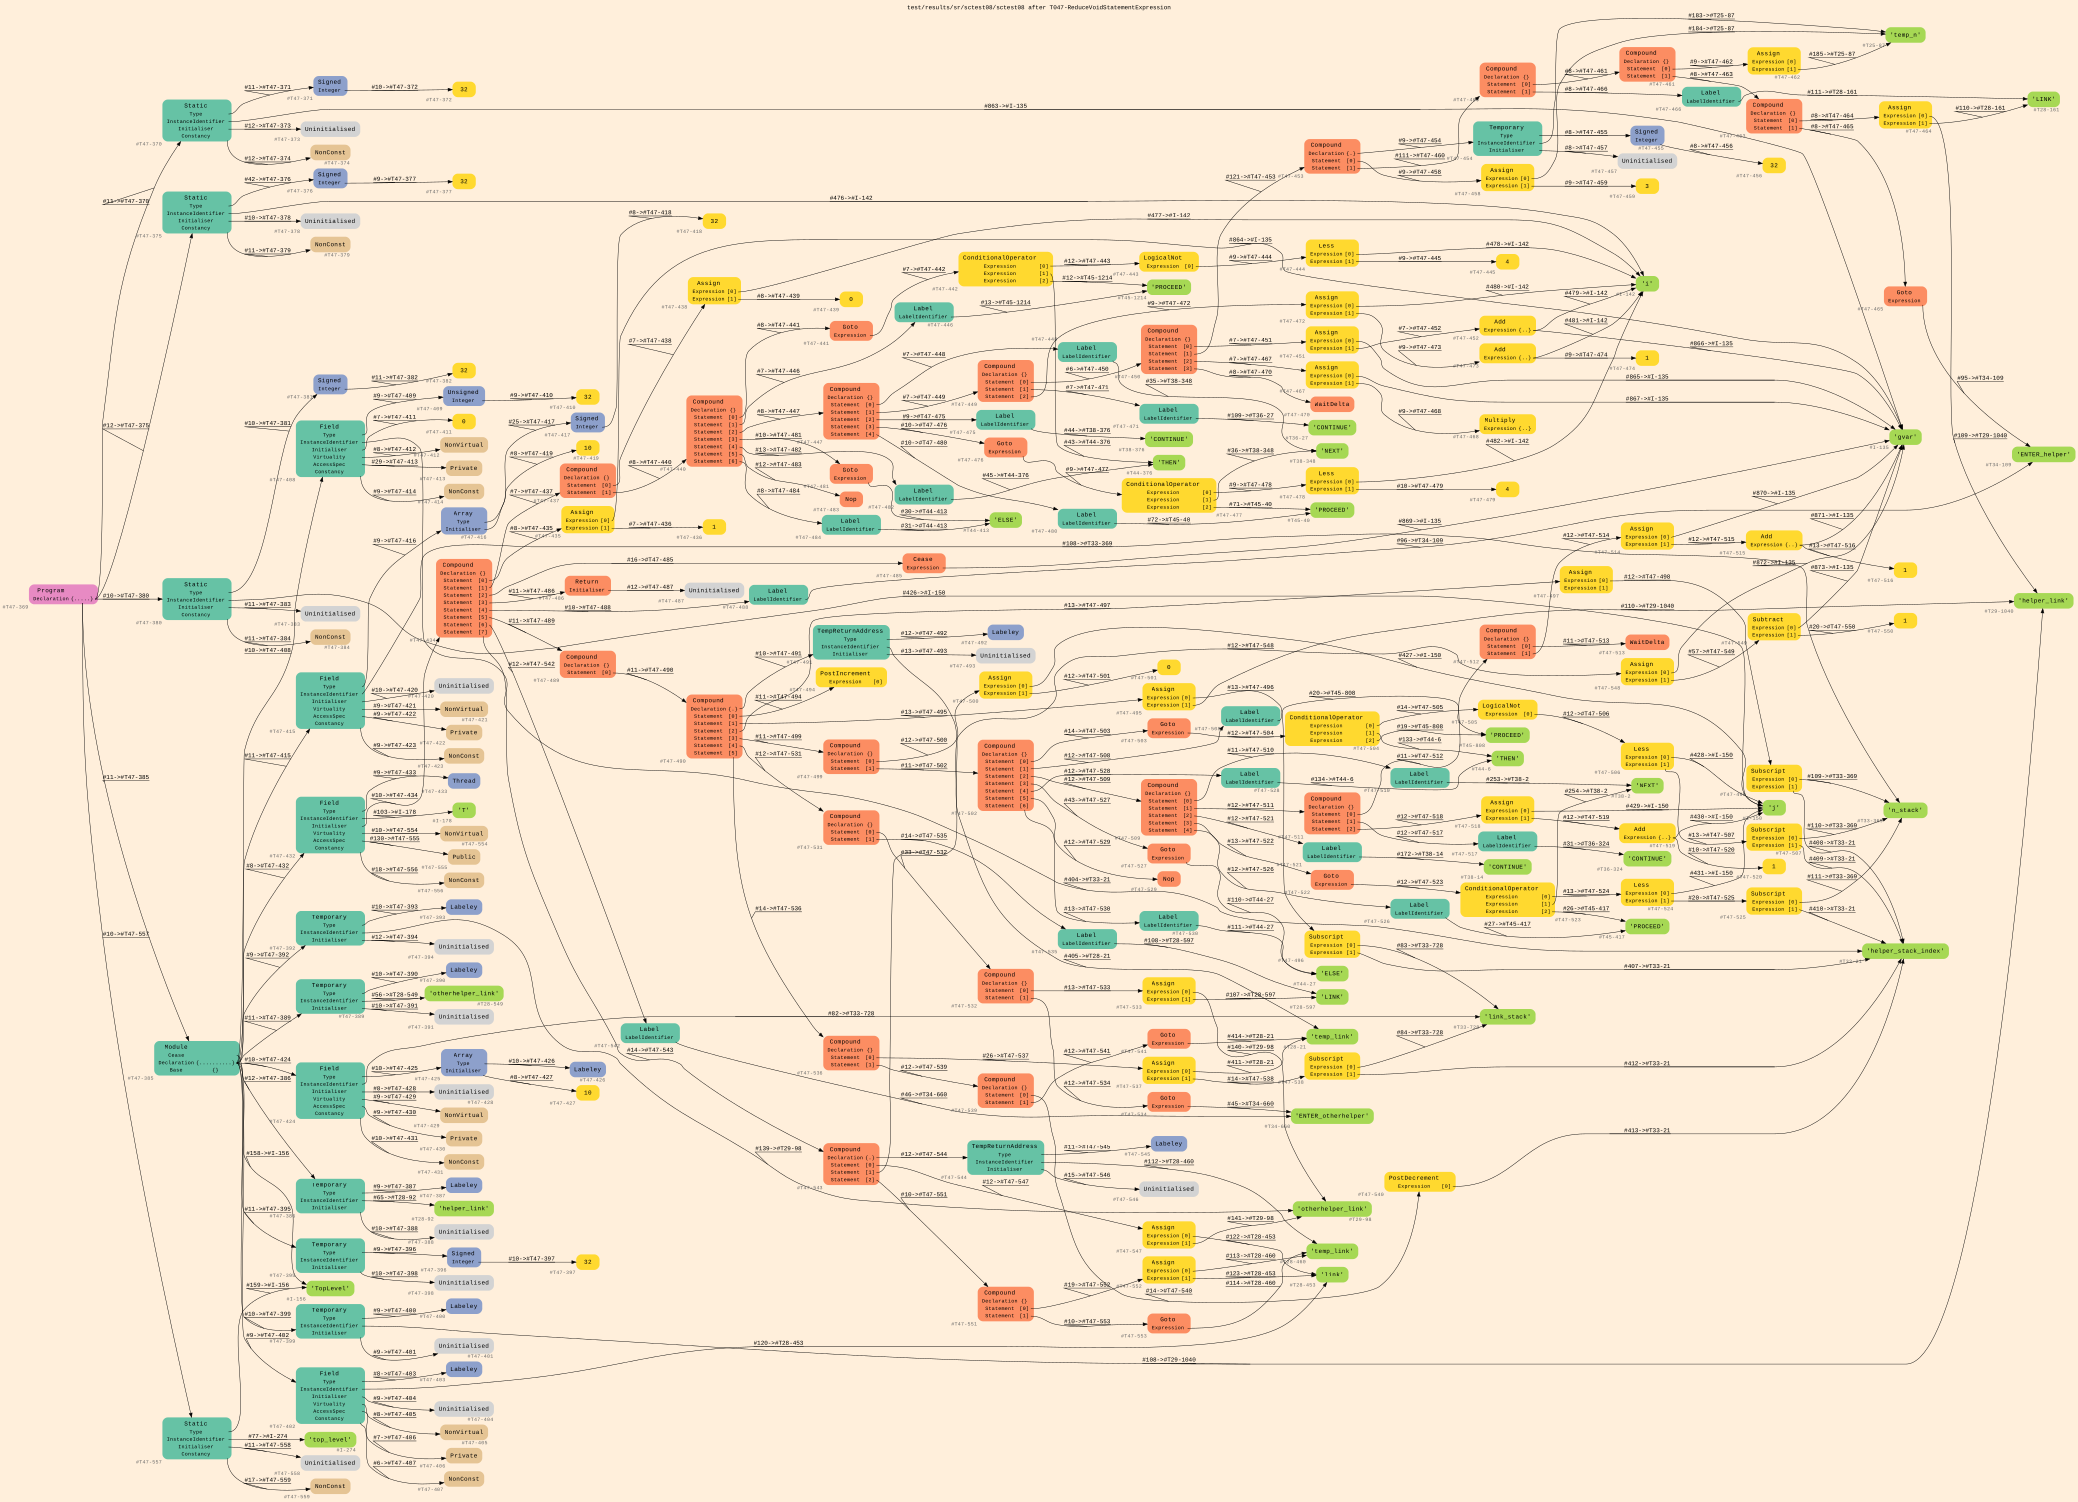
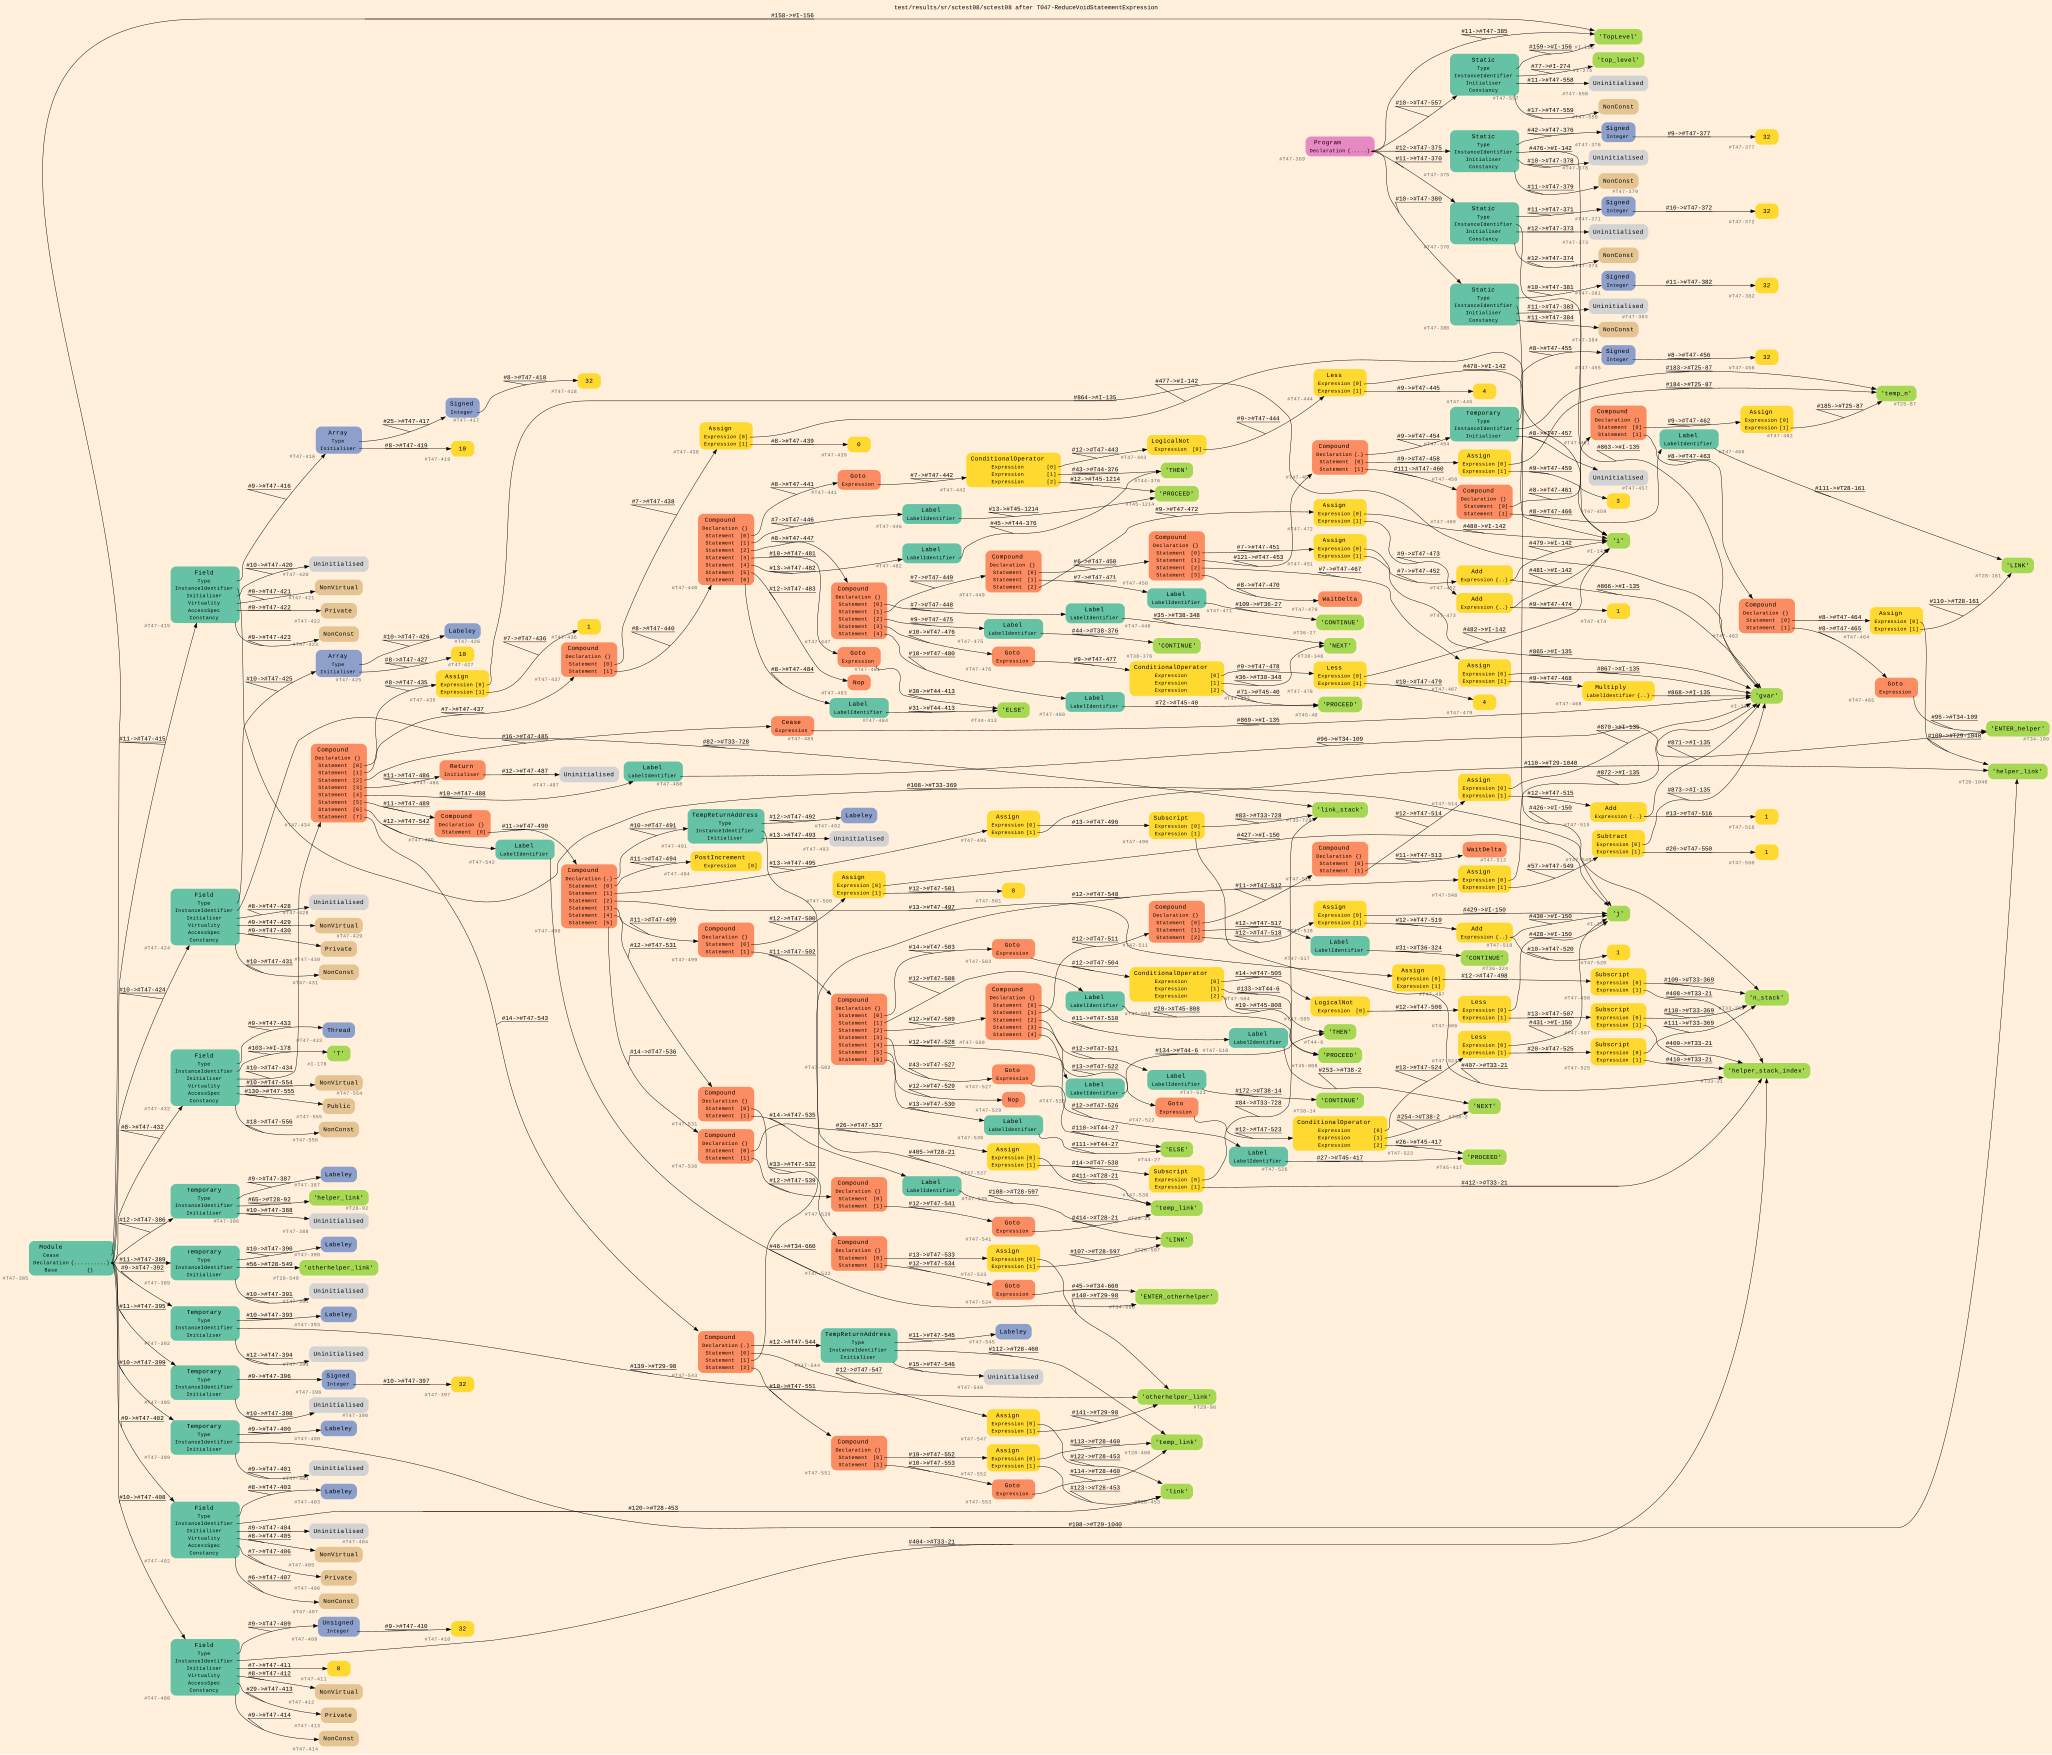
node "Multiply": text "Expression" -> "LabelIdentifier"
edge "Multiply" -> "'gvar'": added, label "#868->#I-135"
edge "Program" -> "Module": now "Program" -> "'TopLevel'"
node "PostDecrement": removed
